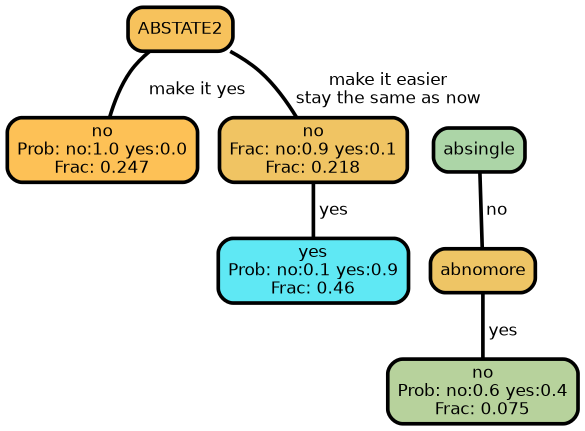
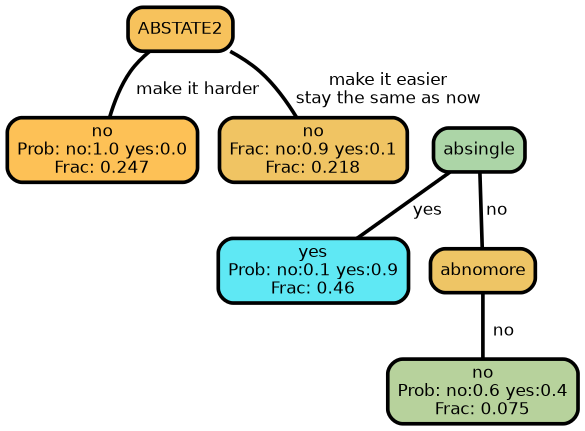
edge "ABSTATE2" -- "no Prob: no:1.0 yes:0.0 Frac: 0.247": label " make it yes" -> " make it harder"
edge "no Frac: no:0.9 yes:0.1 Frac: 0.218" -- "yes Prob: no:0.1 yes:0.9 Frac: 0.46": now "absingle" -- "yes Prob: no:0.1 yes:0.9 Frac: 0.46"
edge "abnomore" -- "no Prob: no:0.6 yes:0.4 Frac: 0.075": label " yes" -> " no"
